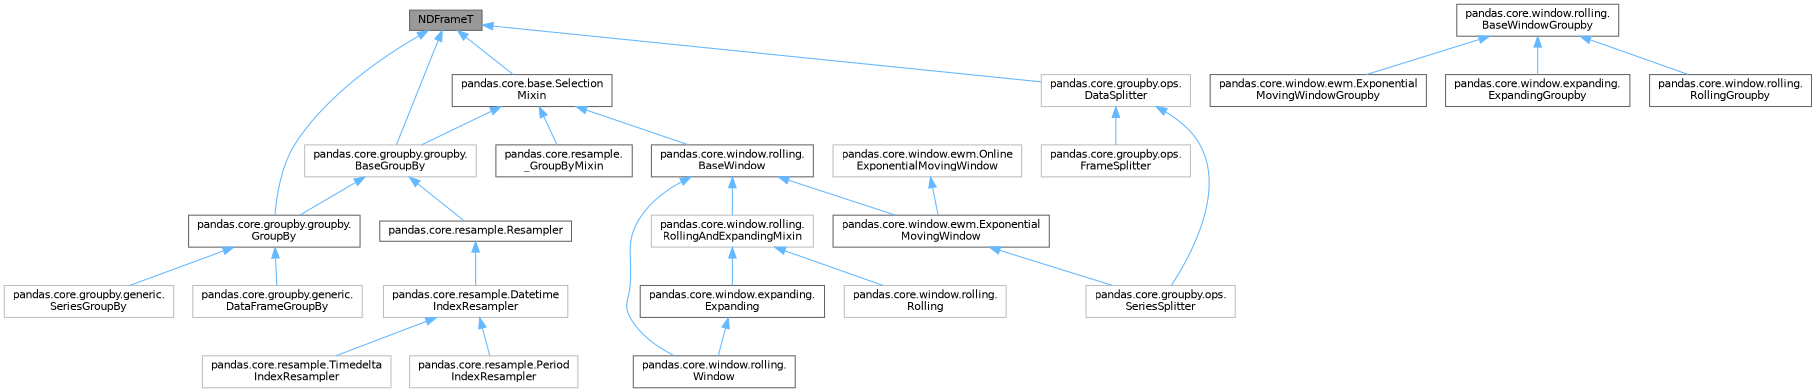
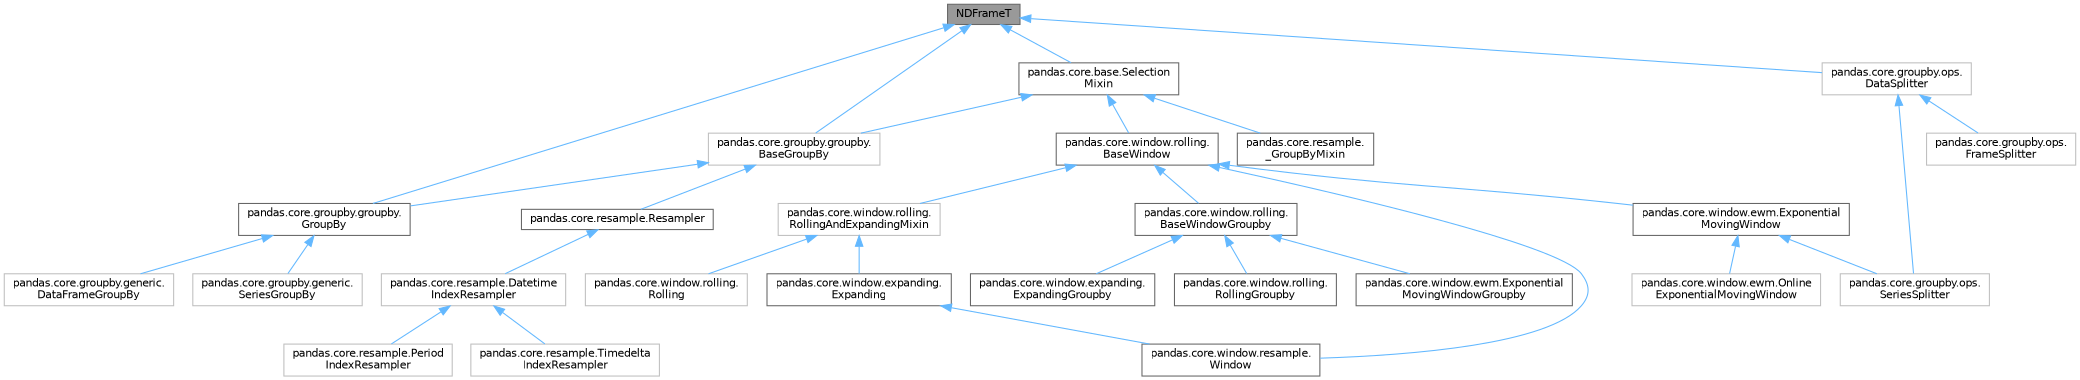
edge "pandas.core.window.rolling. BaseWindowGroupby" -> "pandas.core.window.rolling. BaseWindow": added
edge "pandas.core.window.ewm.Exponential MovingWindow" -> "pandas.core.window.ewm.Online ExponentialMovingWindow": reversed
node "pandas.core.window.rolling. Window": label "pandas.core.window.rolling. Window" -> "pandas.core.window.resample. Window"
